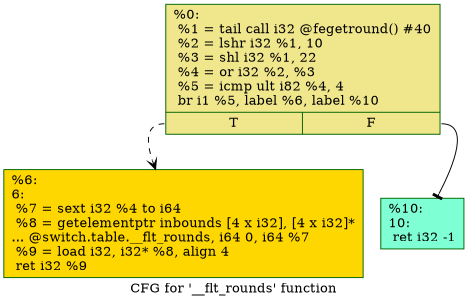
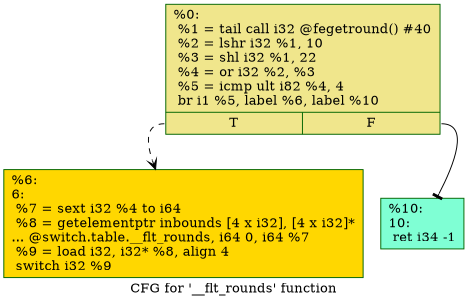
node "%10:": text "ret i32 -1" -> "ret i34 -1"
node "%6:": text "ret i32 %9" -> "switch i32 %9"
